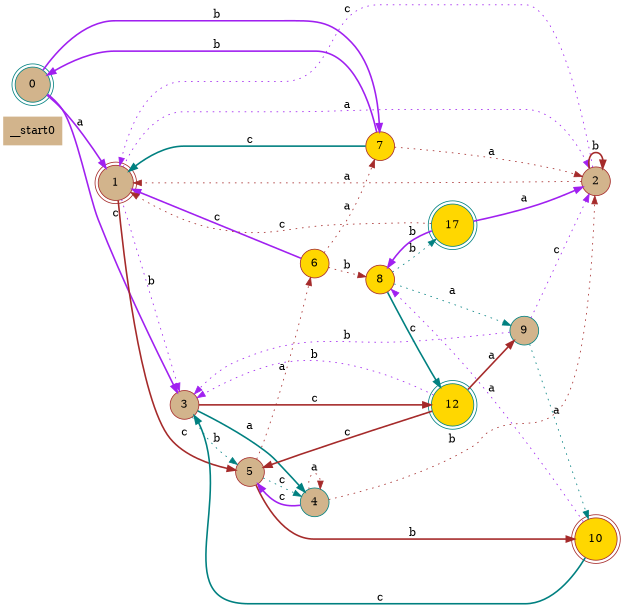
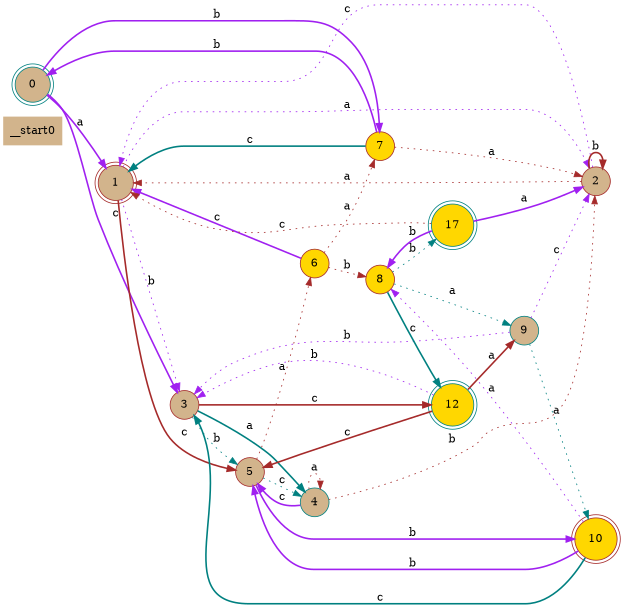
edge "5" -> "10": color brown -> purple
edge "10" -> "5": added, label "b"
